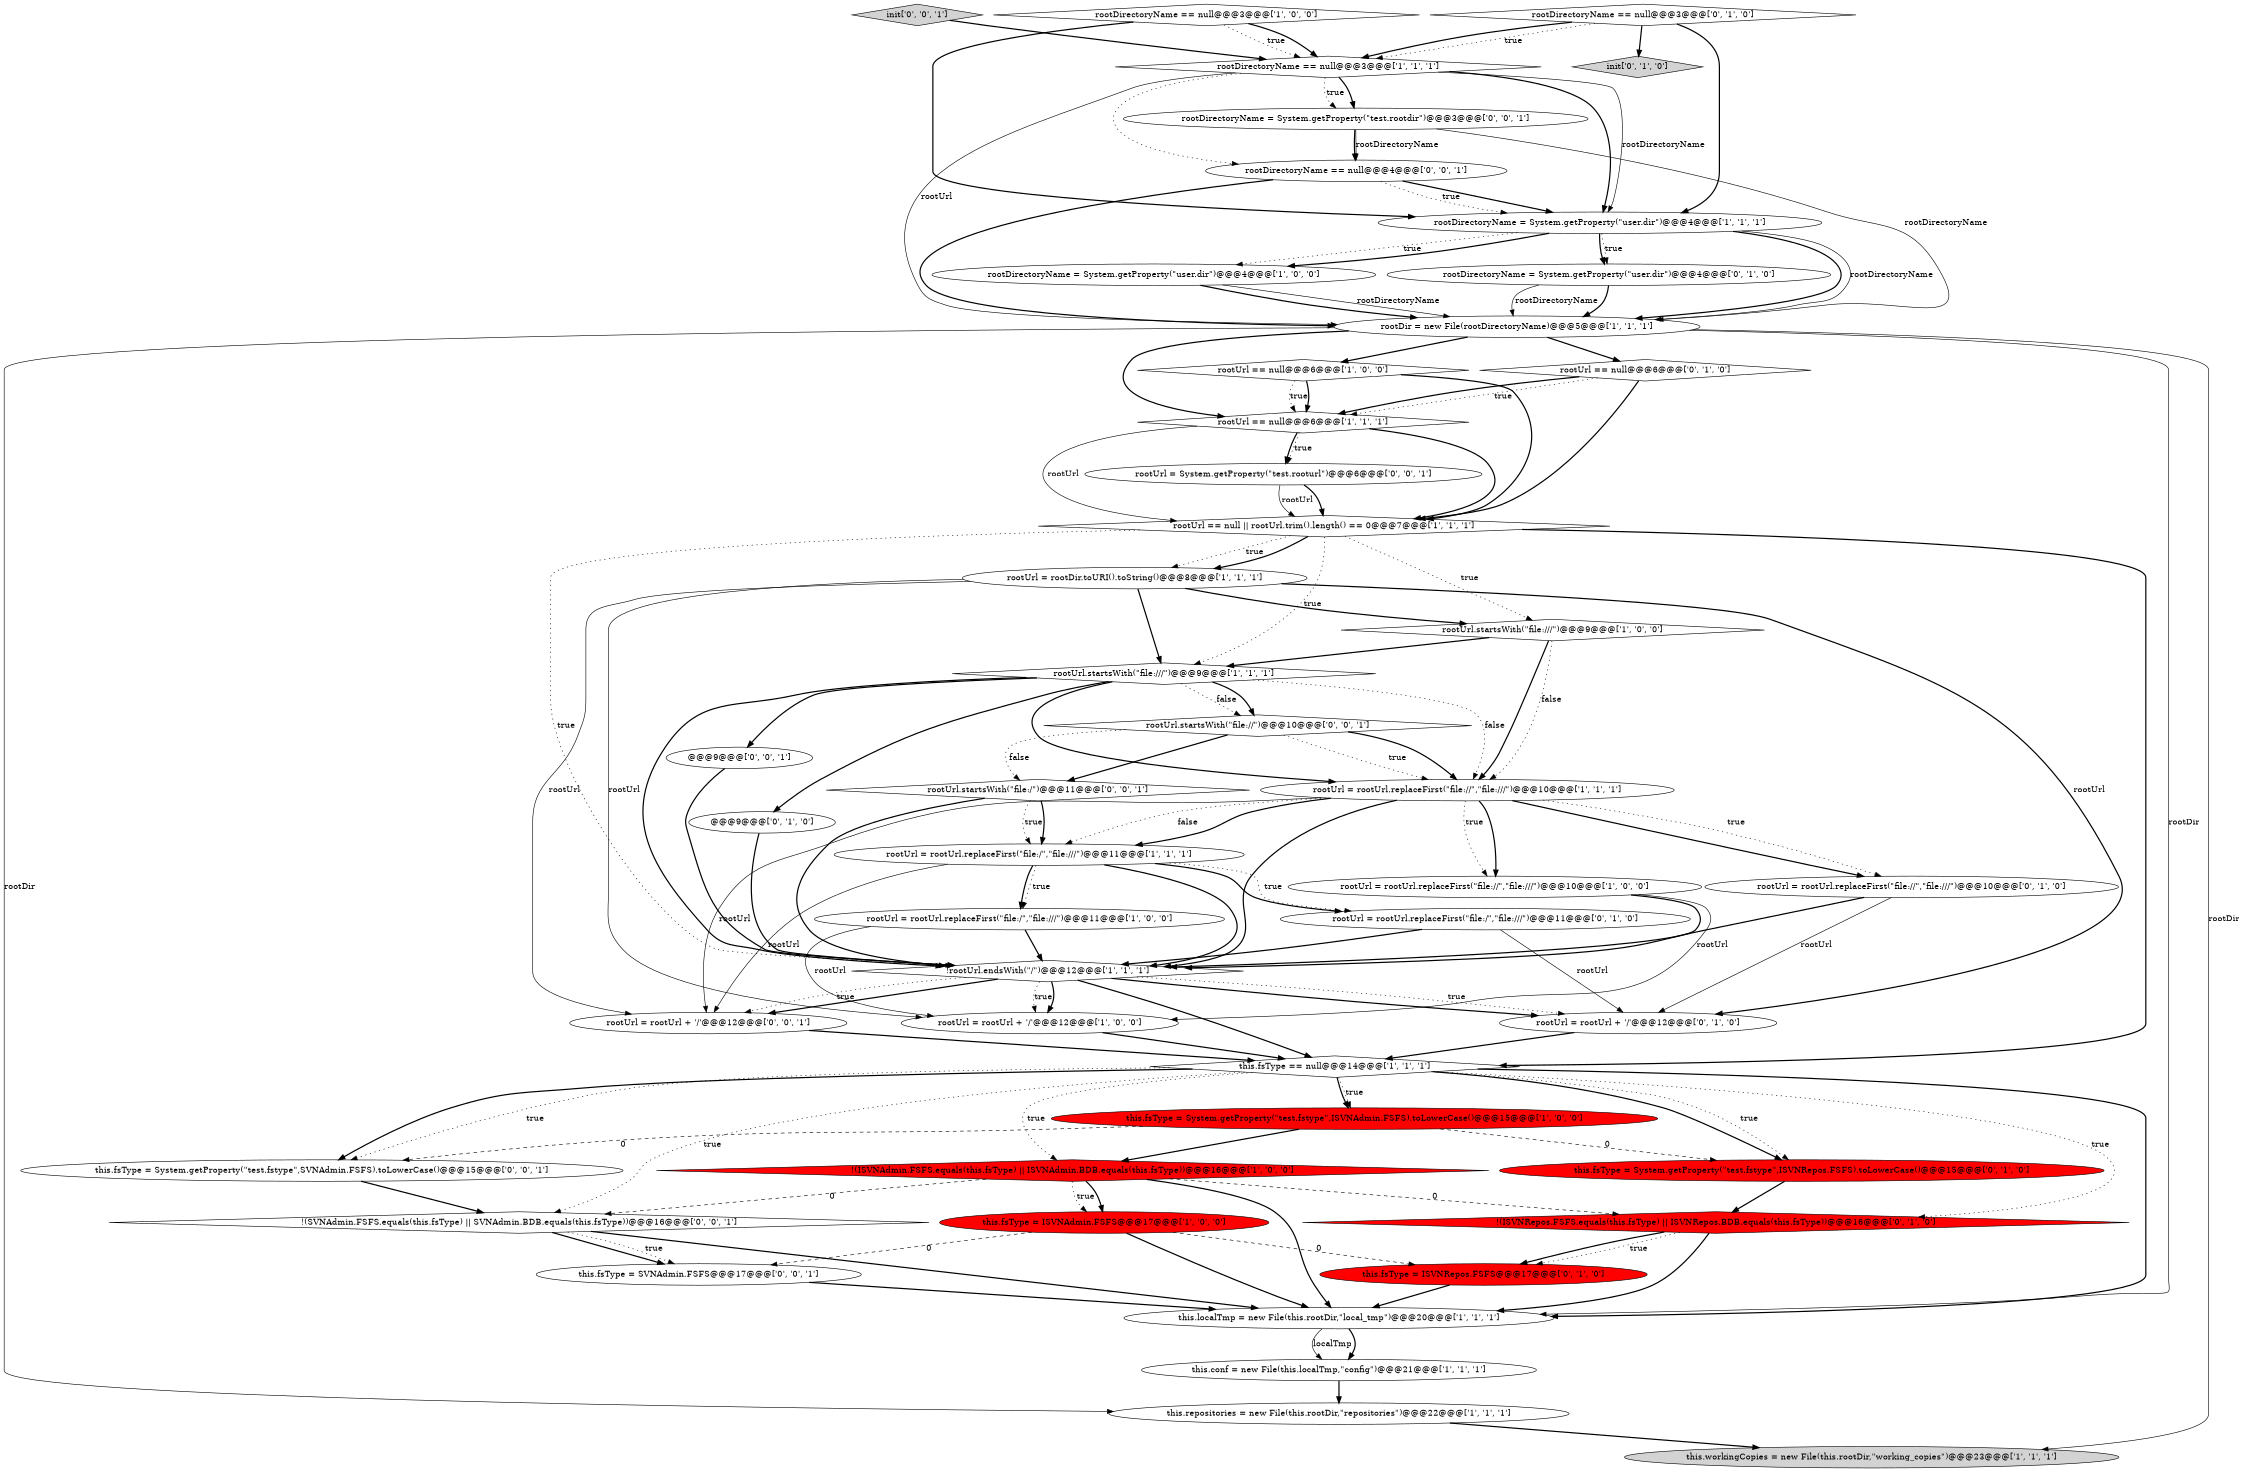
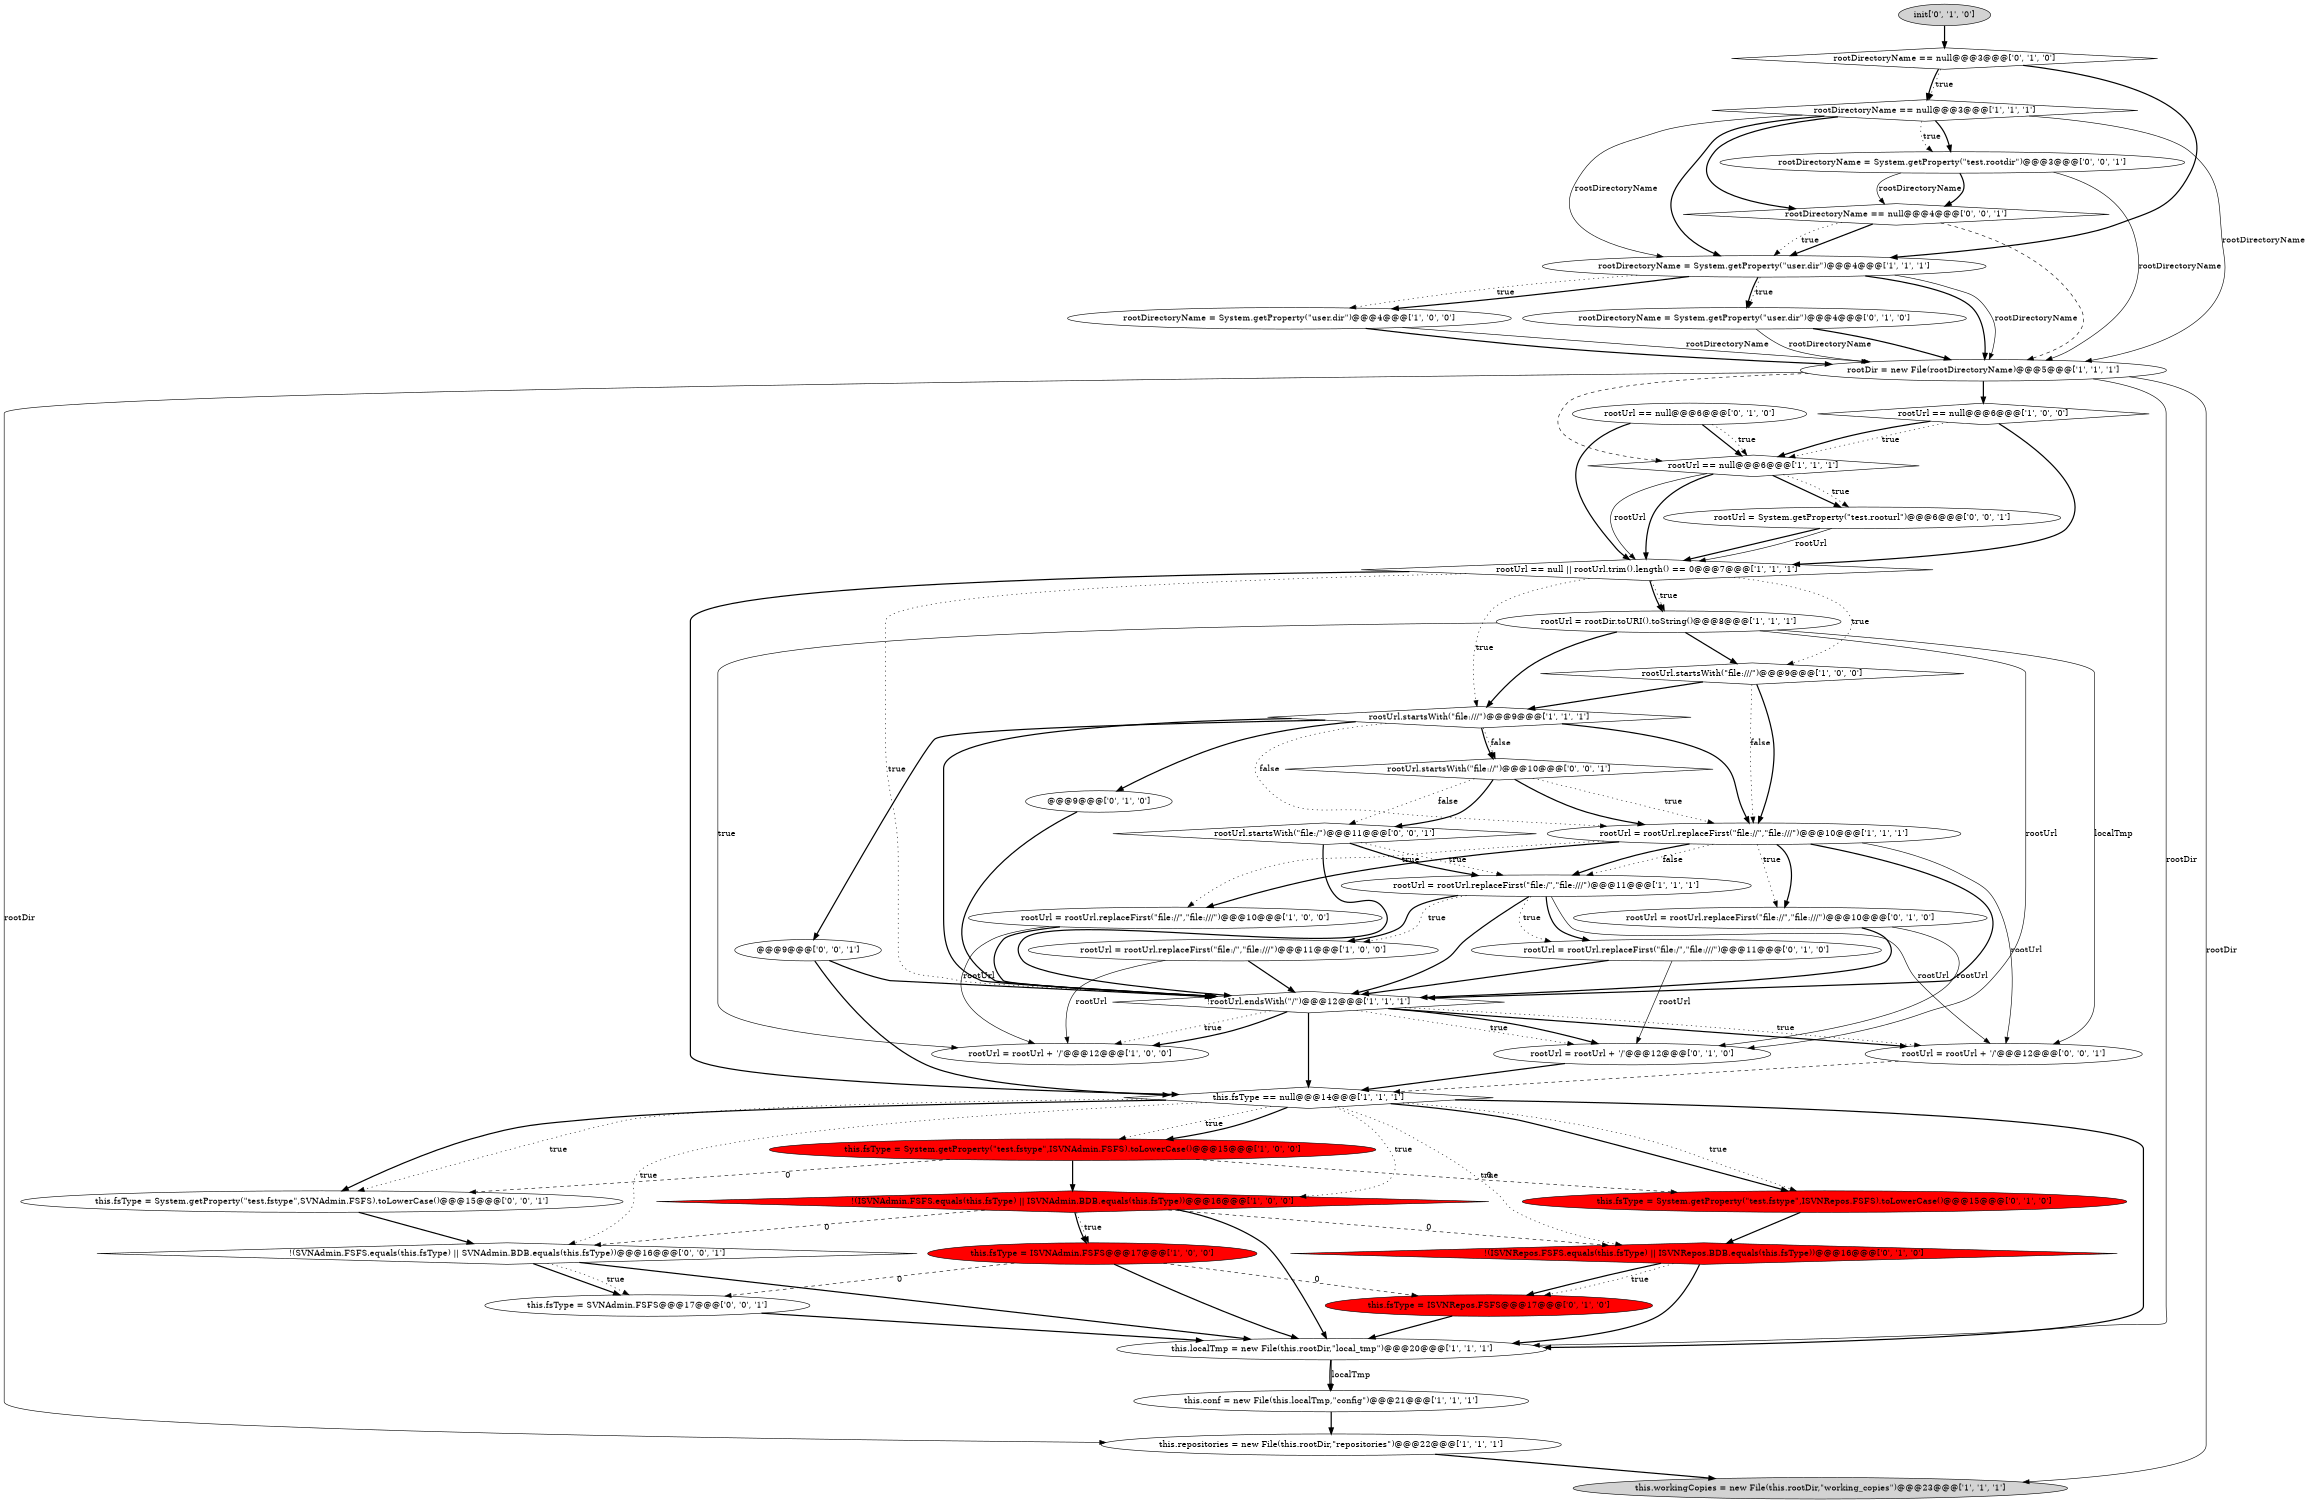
node "init['0', '0', '1']": removed
node "rootDirectoryName == null@@@3@@@['1', '0', '0']": removed
edge "rootDirectoryName == null@@@3@@@['0', '1', '0']" -> "init['0', '1', '0']": reversed
node "init['0', '1', '0']": shape diamond -> ellipse
edge "rootDirectoryName == null@@@3@@@['1', '1', '1']" -> "rootDirectoryName == null@@@4@@@['0', '0', '1']": style dotted -> bold
node "rootDirectoryName == null@@@4@@@['0', '0', '1']": shape ellipse -> diamond
edge "rootDirectoryName == null@@@3@@@['1', '1', '1']" -> "rootDir = new File(rootDirectoryName)@@@5@@@['1', '1', '1']": label "rootUrl" -> "rootDirectoryName"
edge "rootDirectoryName == null@@@4@@@['0', '0', '1']" -> "rootDir = new File(rootDirectoryName)@@@5@@@['1', '1', '1']": style bold -> dashed
edge "rootDir = new File(rootDirectoryName)@@@5@@@['1', '1', '1']" -> "rootUrl == null@@@6@@@['1', '1', '1']": style bold -> dashed
edge "rootDir = new File(rootDirectoryName)@@@5@@@['1', '1', '1']" -> "rootUrl == null@@@6@@@['0', '1', '0']": removed
node "rootUrl == null@@@6@@@['0', '1', '0']": shape diamond -> ellipse
edge "rootUrl = rootDir.toURI().toString()@@@8@@@['1', '1', '1']" -> "rootUrl = rootUrl + '/'@@@12@@@['0', '1', '0']": style bold -> solid
edge "rootUrl = rootDir.toURI().toString()@@@8@@@['1', '1', '1']" -> "rootUrl = rootUrl + '/'@@@12@@@['0', '0', '1']": label "rootUrl" -> "localTmp"
edge "rootUrl = rootDir.toURI().toString()@@@8@@@['1', '1', '1']" -> "rootUrl = rootUrl + '/'@@@12@@@['1', '0', '0']": label "rootUrl" -> "true"
edge "rootUrl = rootUrl + '/'@@@12@@@['0', '0', '1']" -> "this.fsType == null@@@14@@@['1', '1', '1']": style bold -> dashed
edge "rootUrl = rootUrl + '/'@@@12@@@['1', '0', '0']" -> "this.fsType == null@@@14@@@['1', '1', '1']": now "@@@9@@@['0', '0', '1']" -> "this.fsType == null@@@14@@@['1', '1', '1']"
